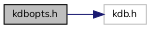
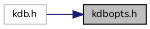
edge "kdbopts.h" -> "kdb.h": reversed
